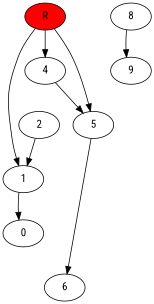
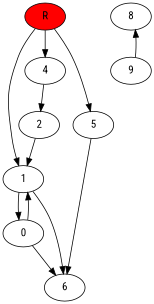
edge "8" -> "9": reversed
edge "4" -> "5": now "4" -> "2"
edge "0" -> "1": added
edge "1" -> "6": added
edge "0" -> "6": added
